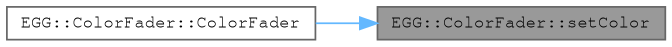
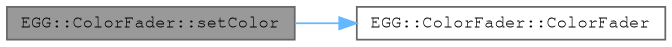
edge "EGG::ColorFader::ColorFader" -> "EGG::ColorFader::setColor": reversed
